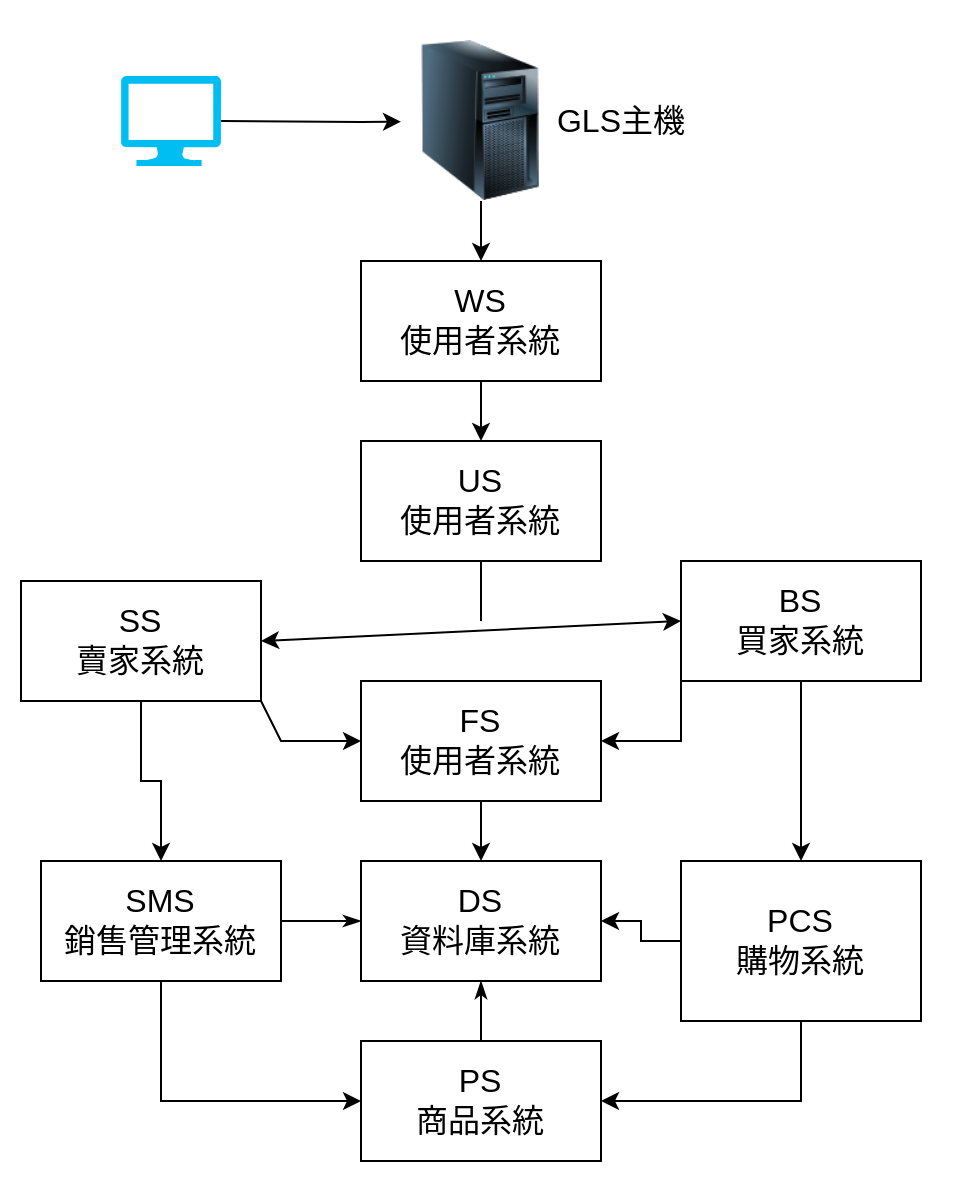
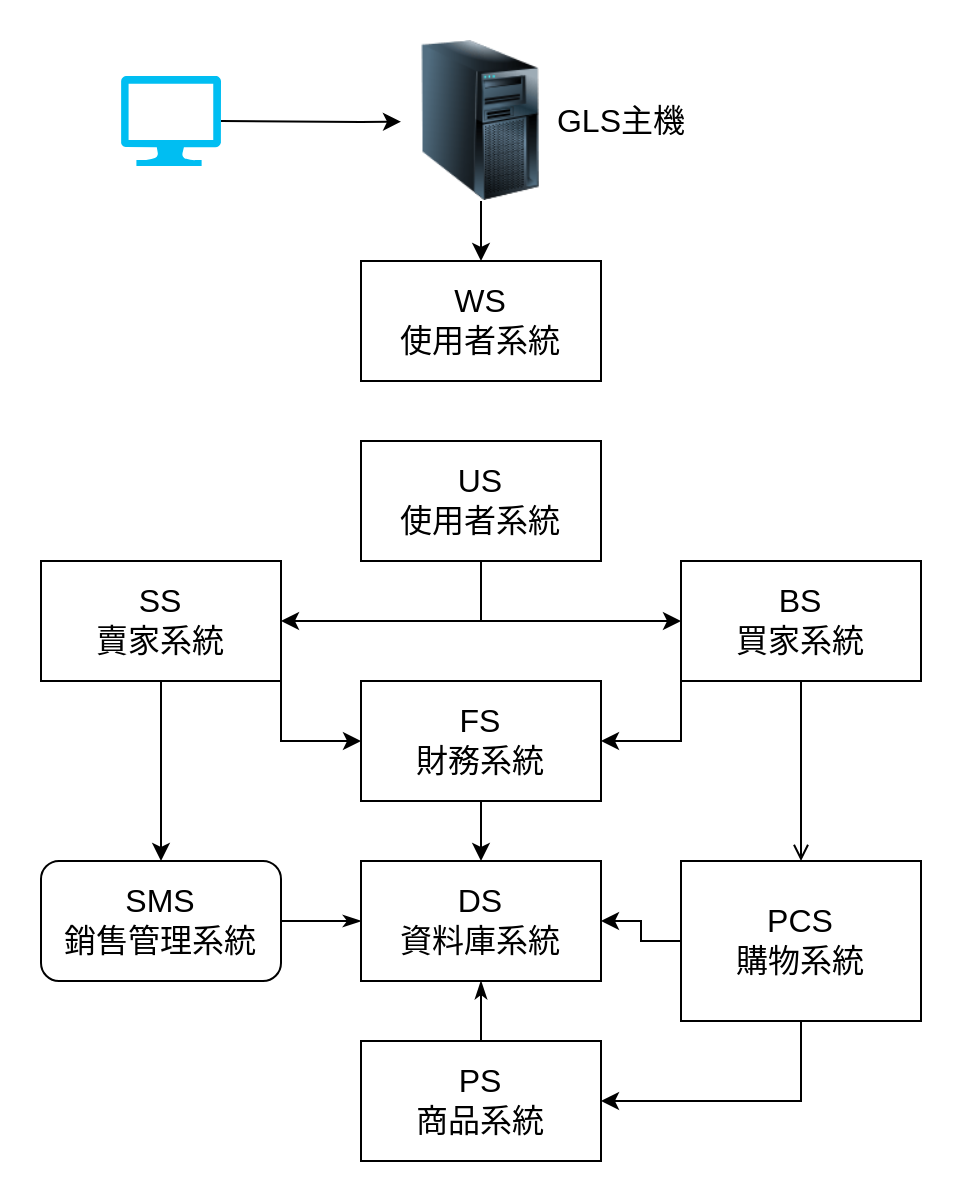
edge "WS 使用者系統" -> "US 使用者系統": removed
node "SS 賣家系統": moved (141, 641) -> (161, 621)
node "FS 使用者系統": label "FS 使用者系統" -> "FS 財務系統"
edge "BS 買家系統" -> "PCS 購物系統": arrowhead classic -> open
node "SMS 銷售管理系統": shape rectangle -> rounded rectangle
edge "SMS 銷售管理系統" -> "PS 商品系統": removed
